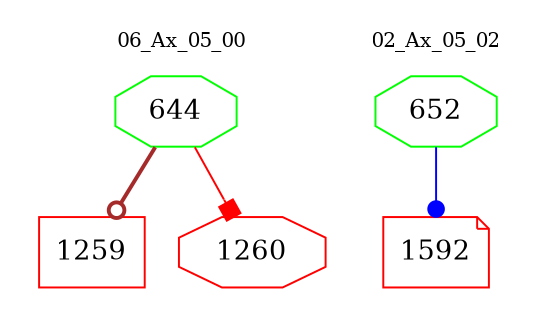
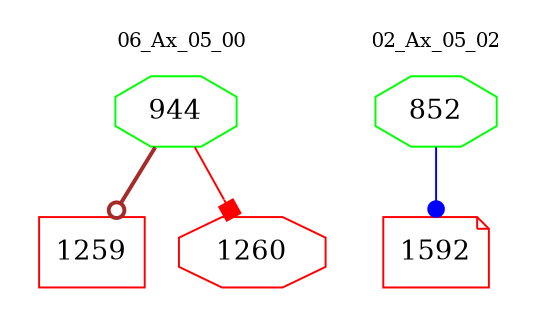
node "644": label "644" -> "944"
node "652": label "652" -> "852"
